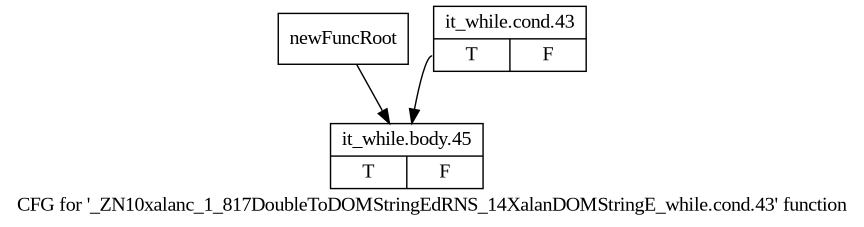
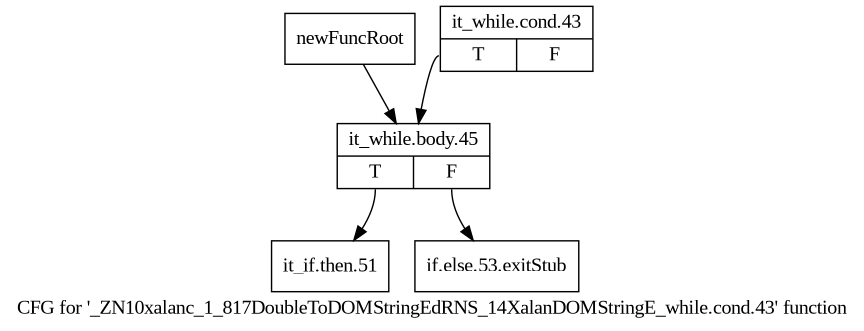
node "it_if.then.51": added
node "if.else.53.exitStub": added
